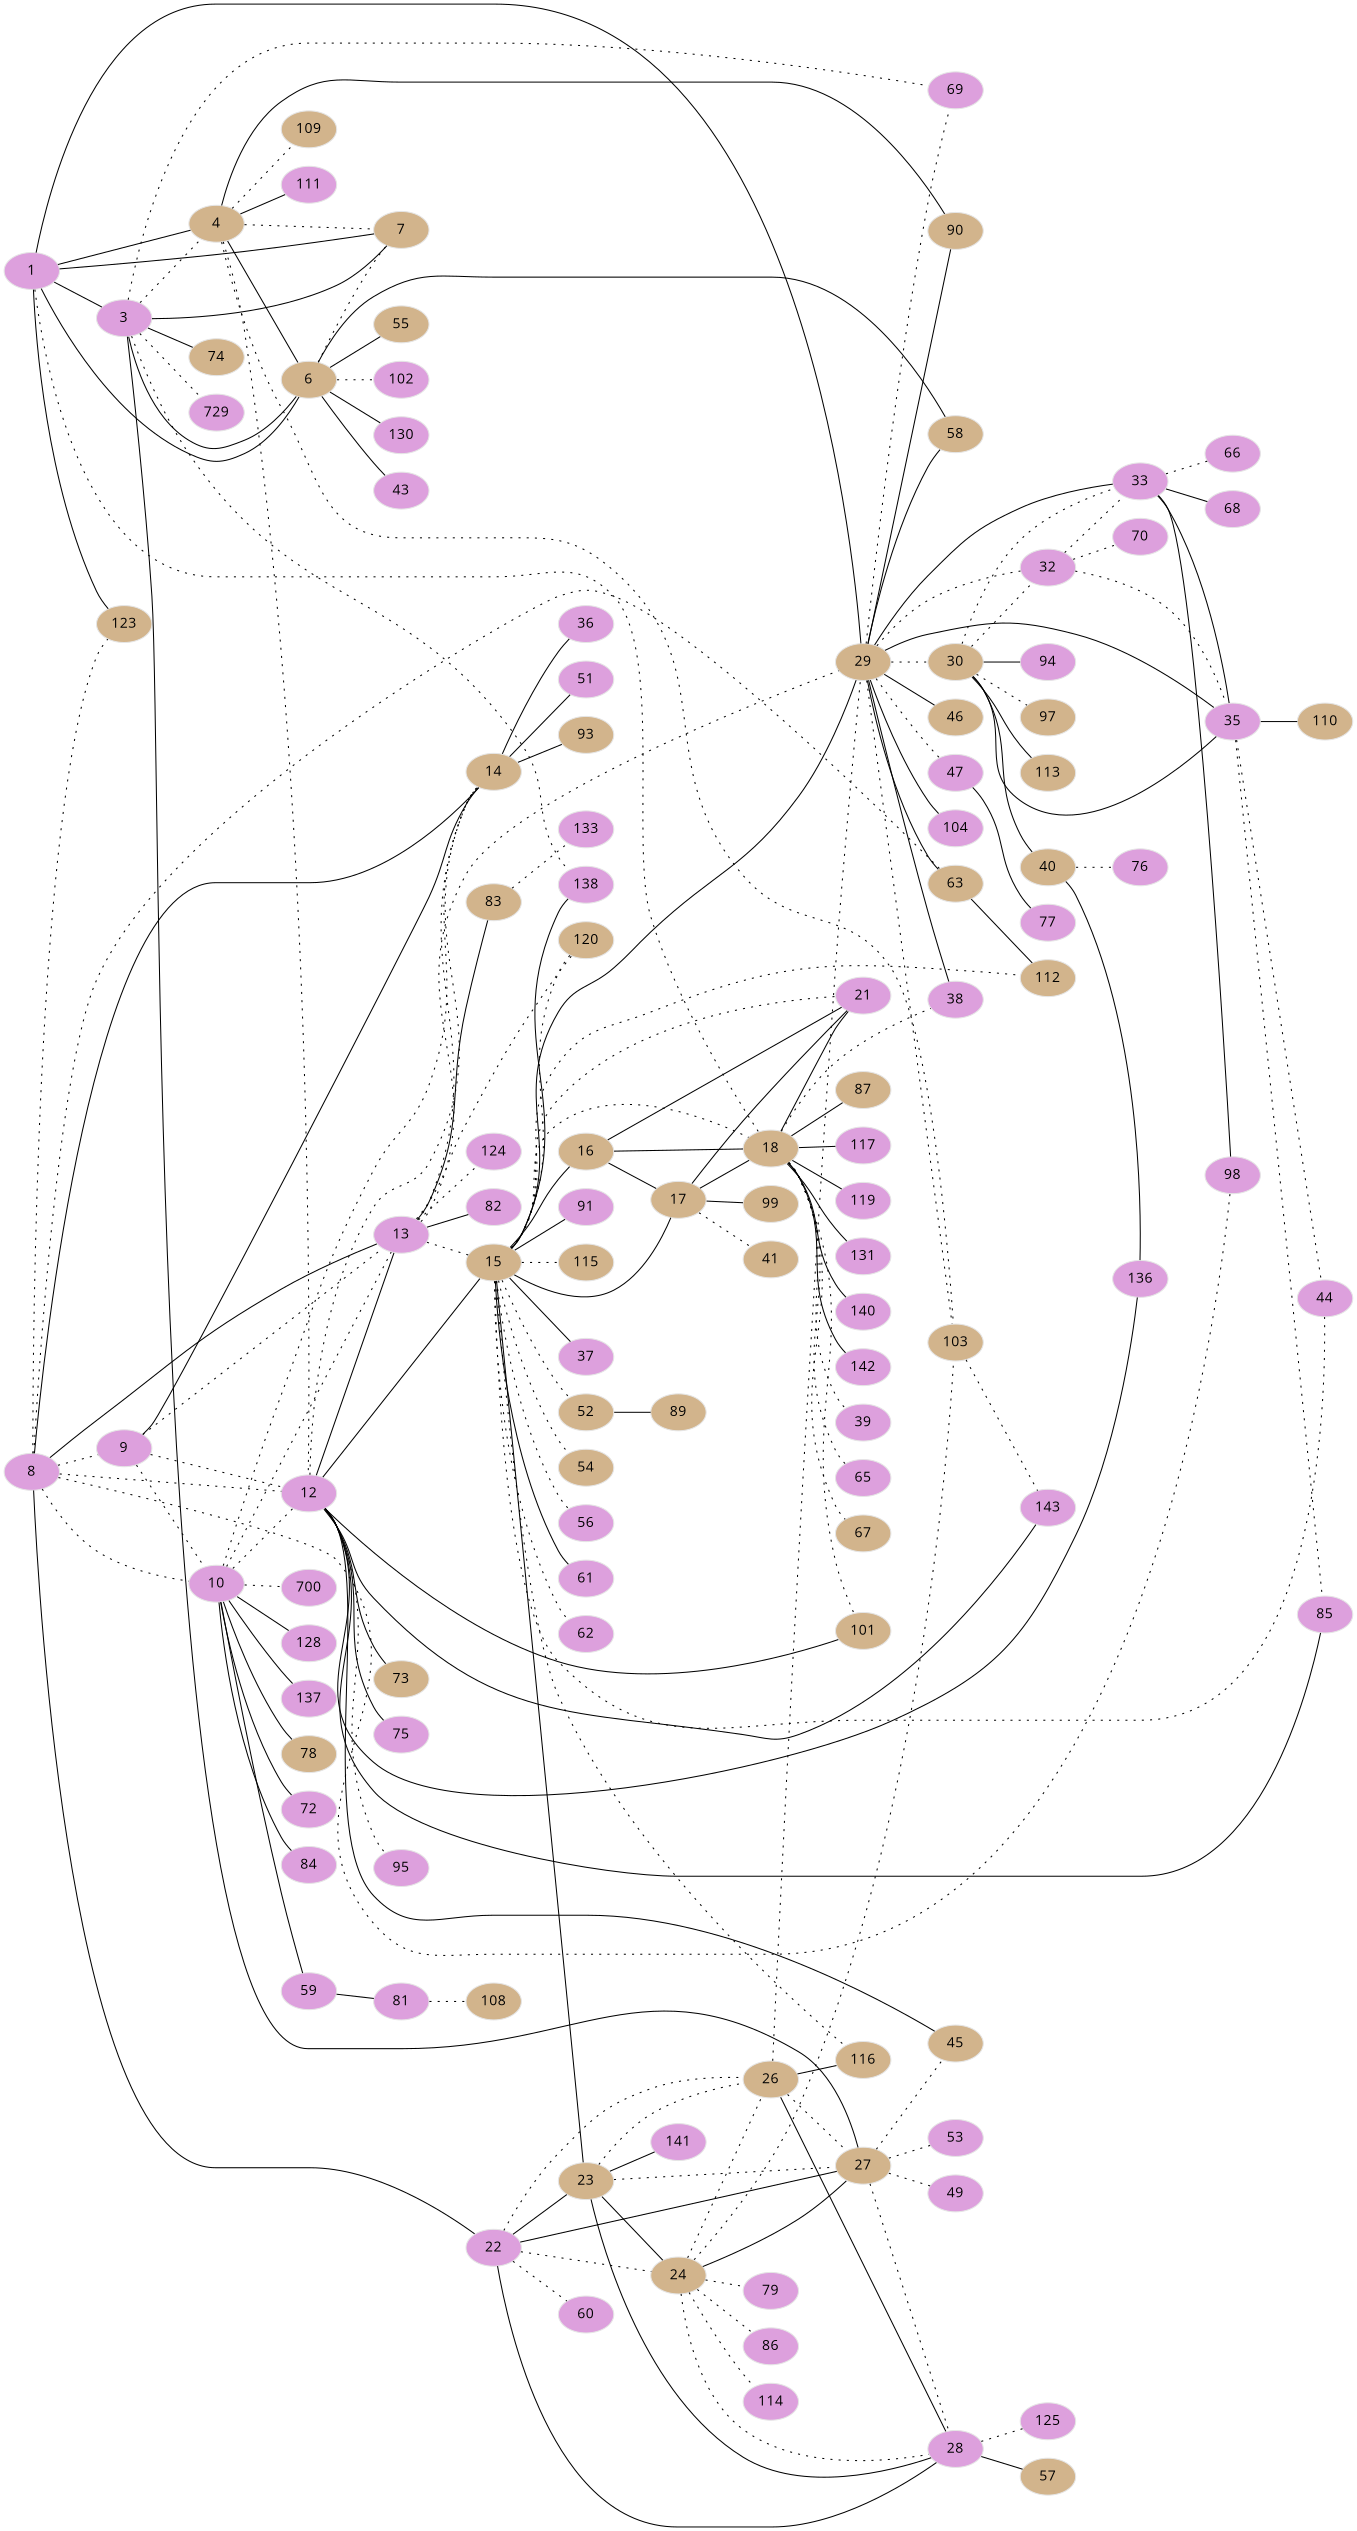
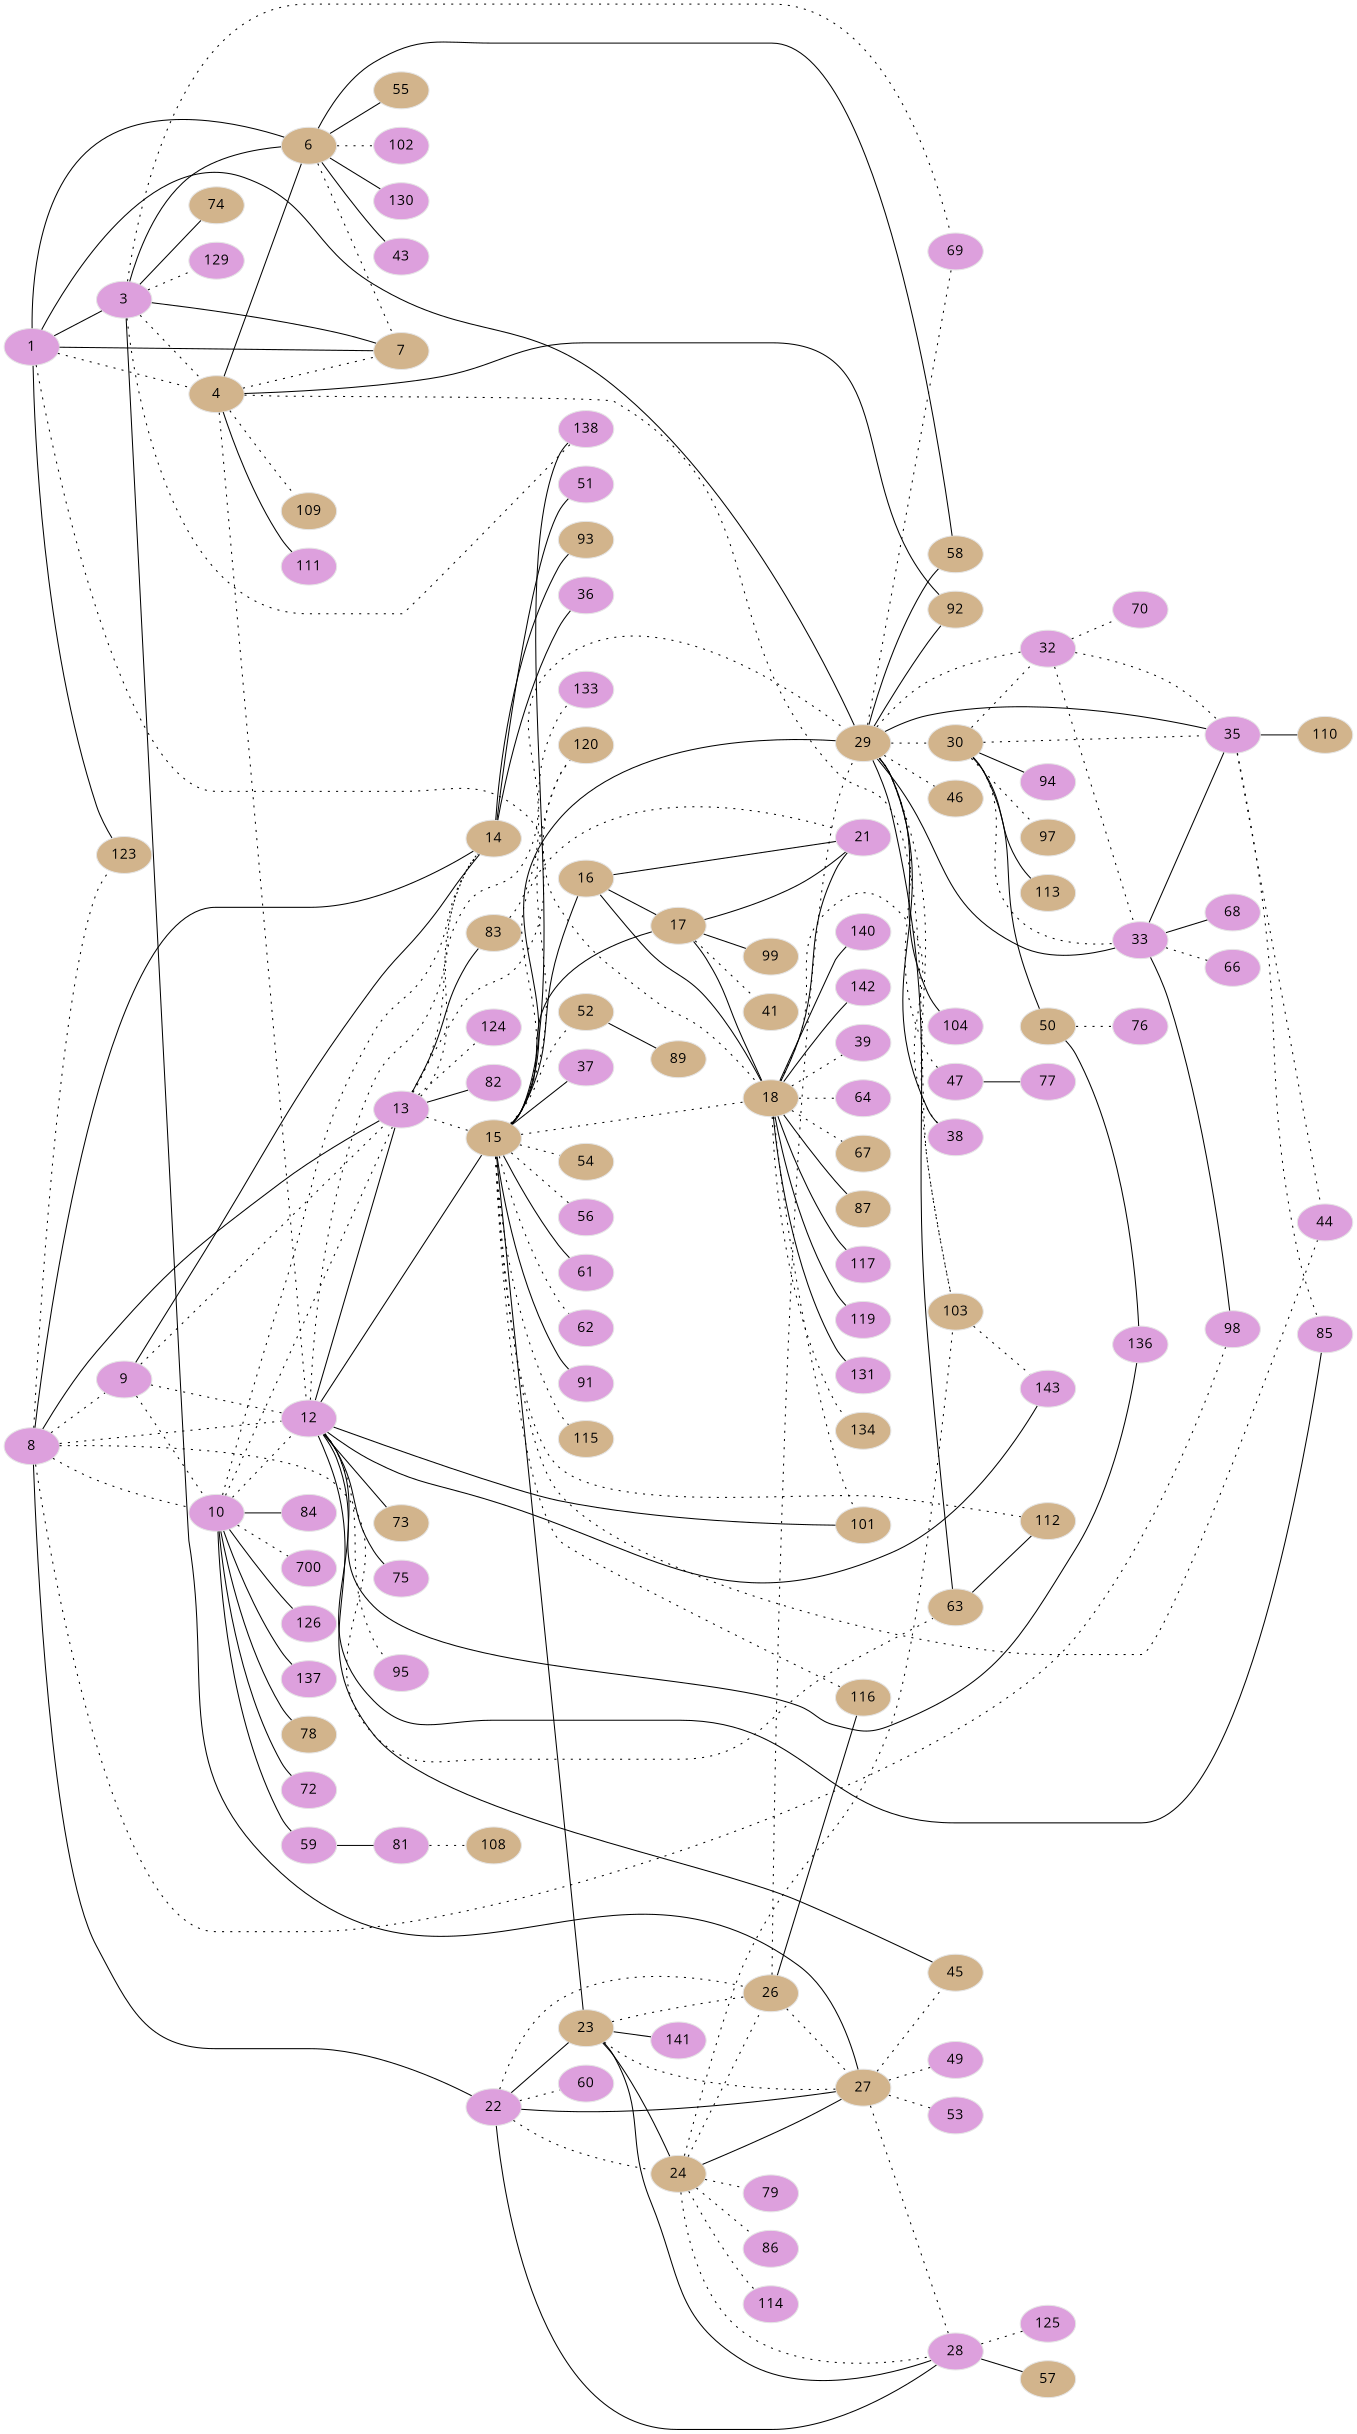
node "90": label "90" -> "92"
edge "4" -- "1": style solid -> dotted
node "729": label "729" -> "129"
edge "29" -- "46": style solid -> dotted
edge "30" -- "35": style solid -> dotted
node "40": label "40" -> "50"
node "134": added
node "65": label "65" -> "64"
node "128": label "128" -> "126"
edge "26" -- "28": removed
